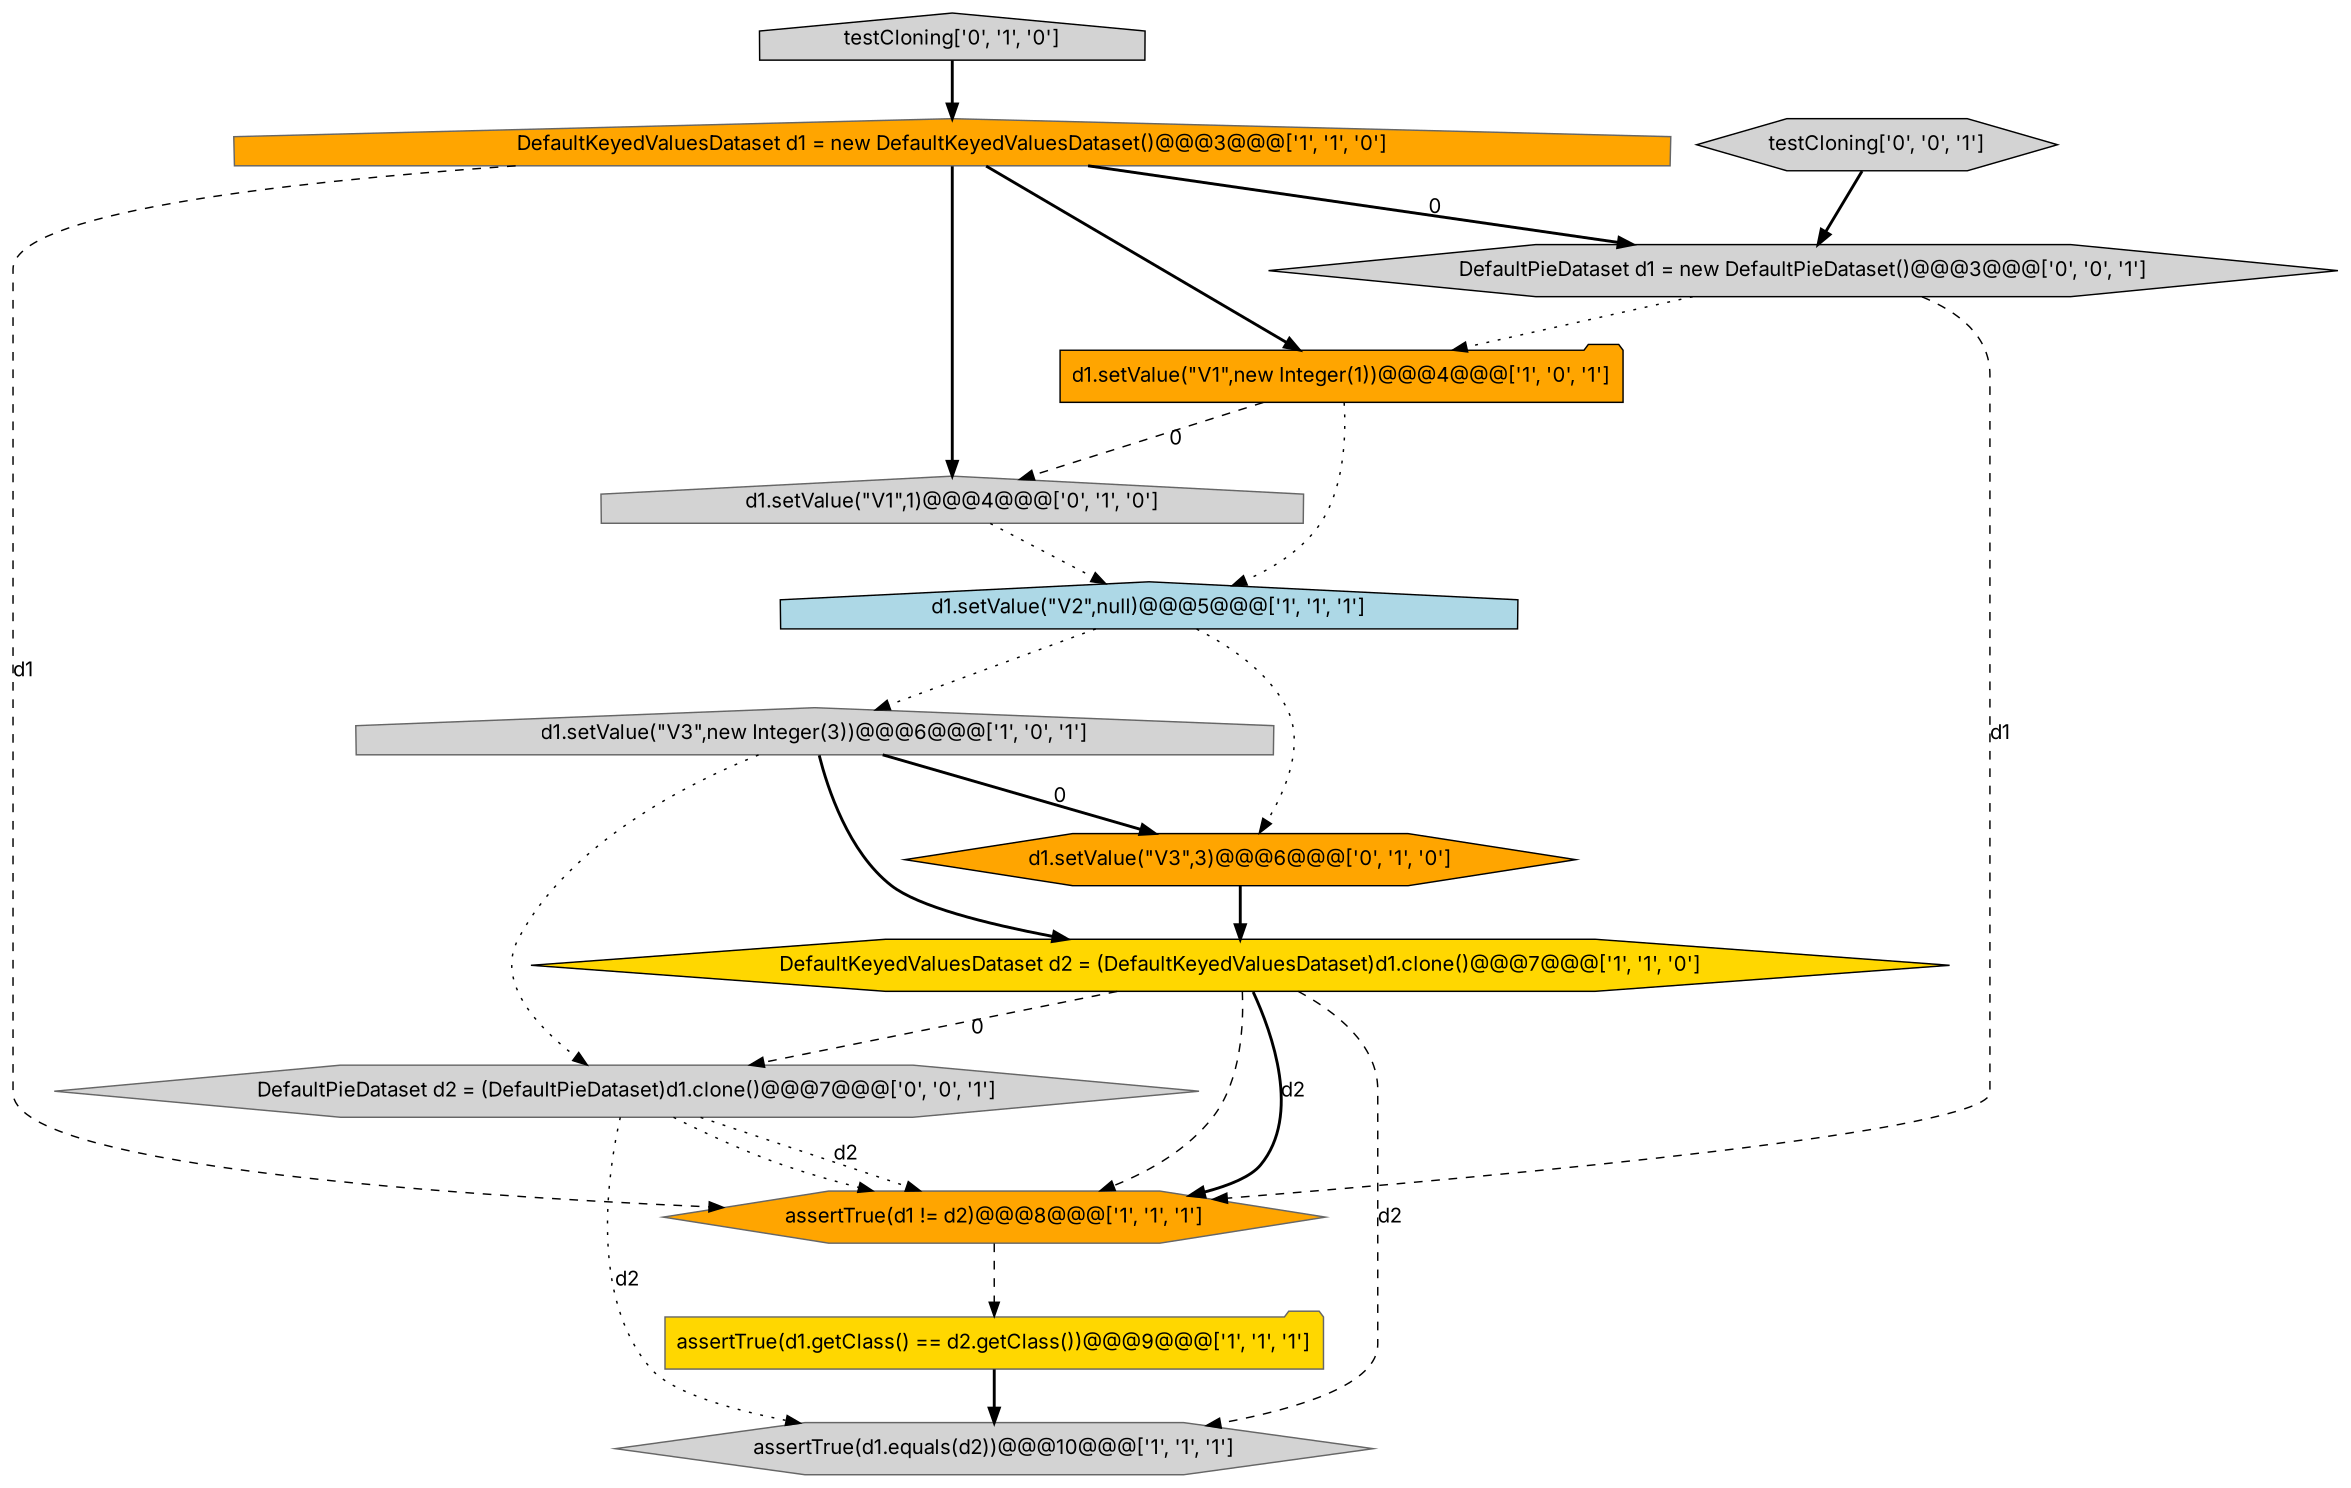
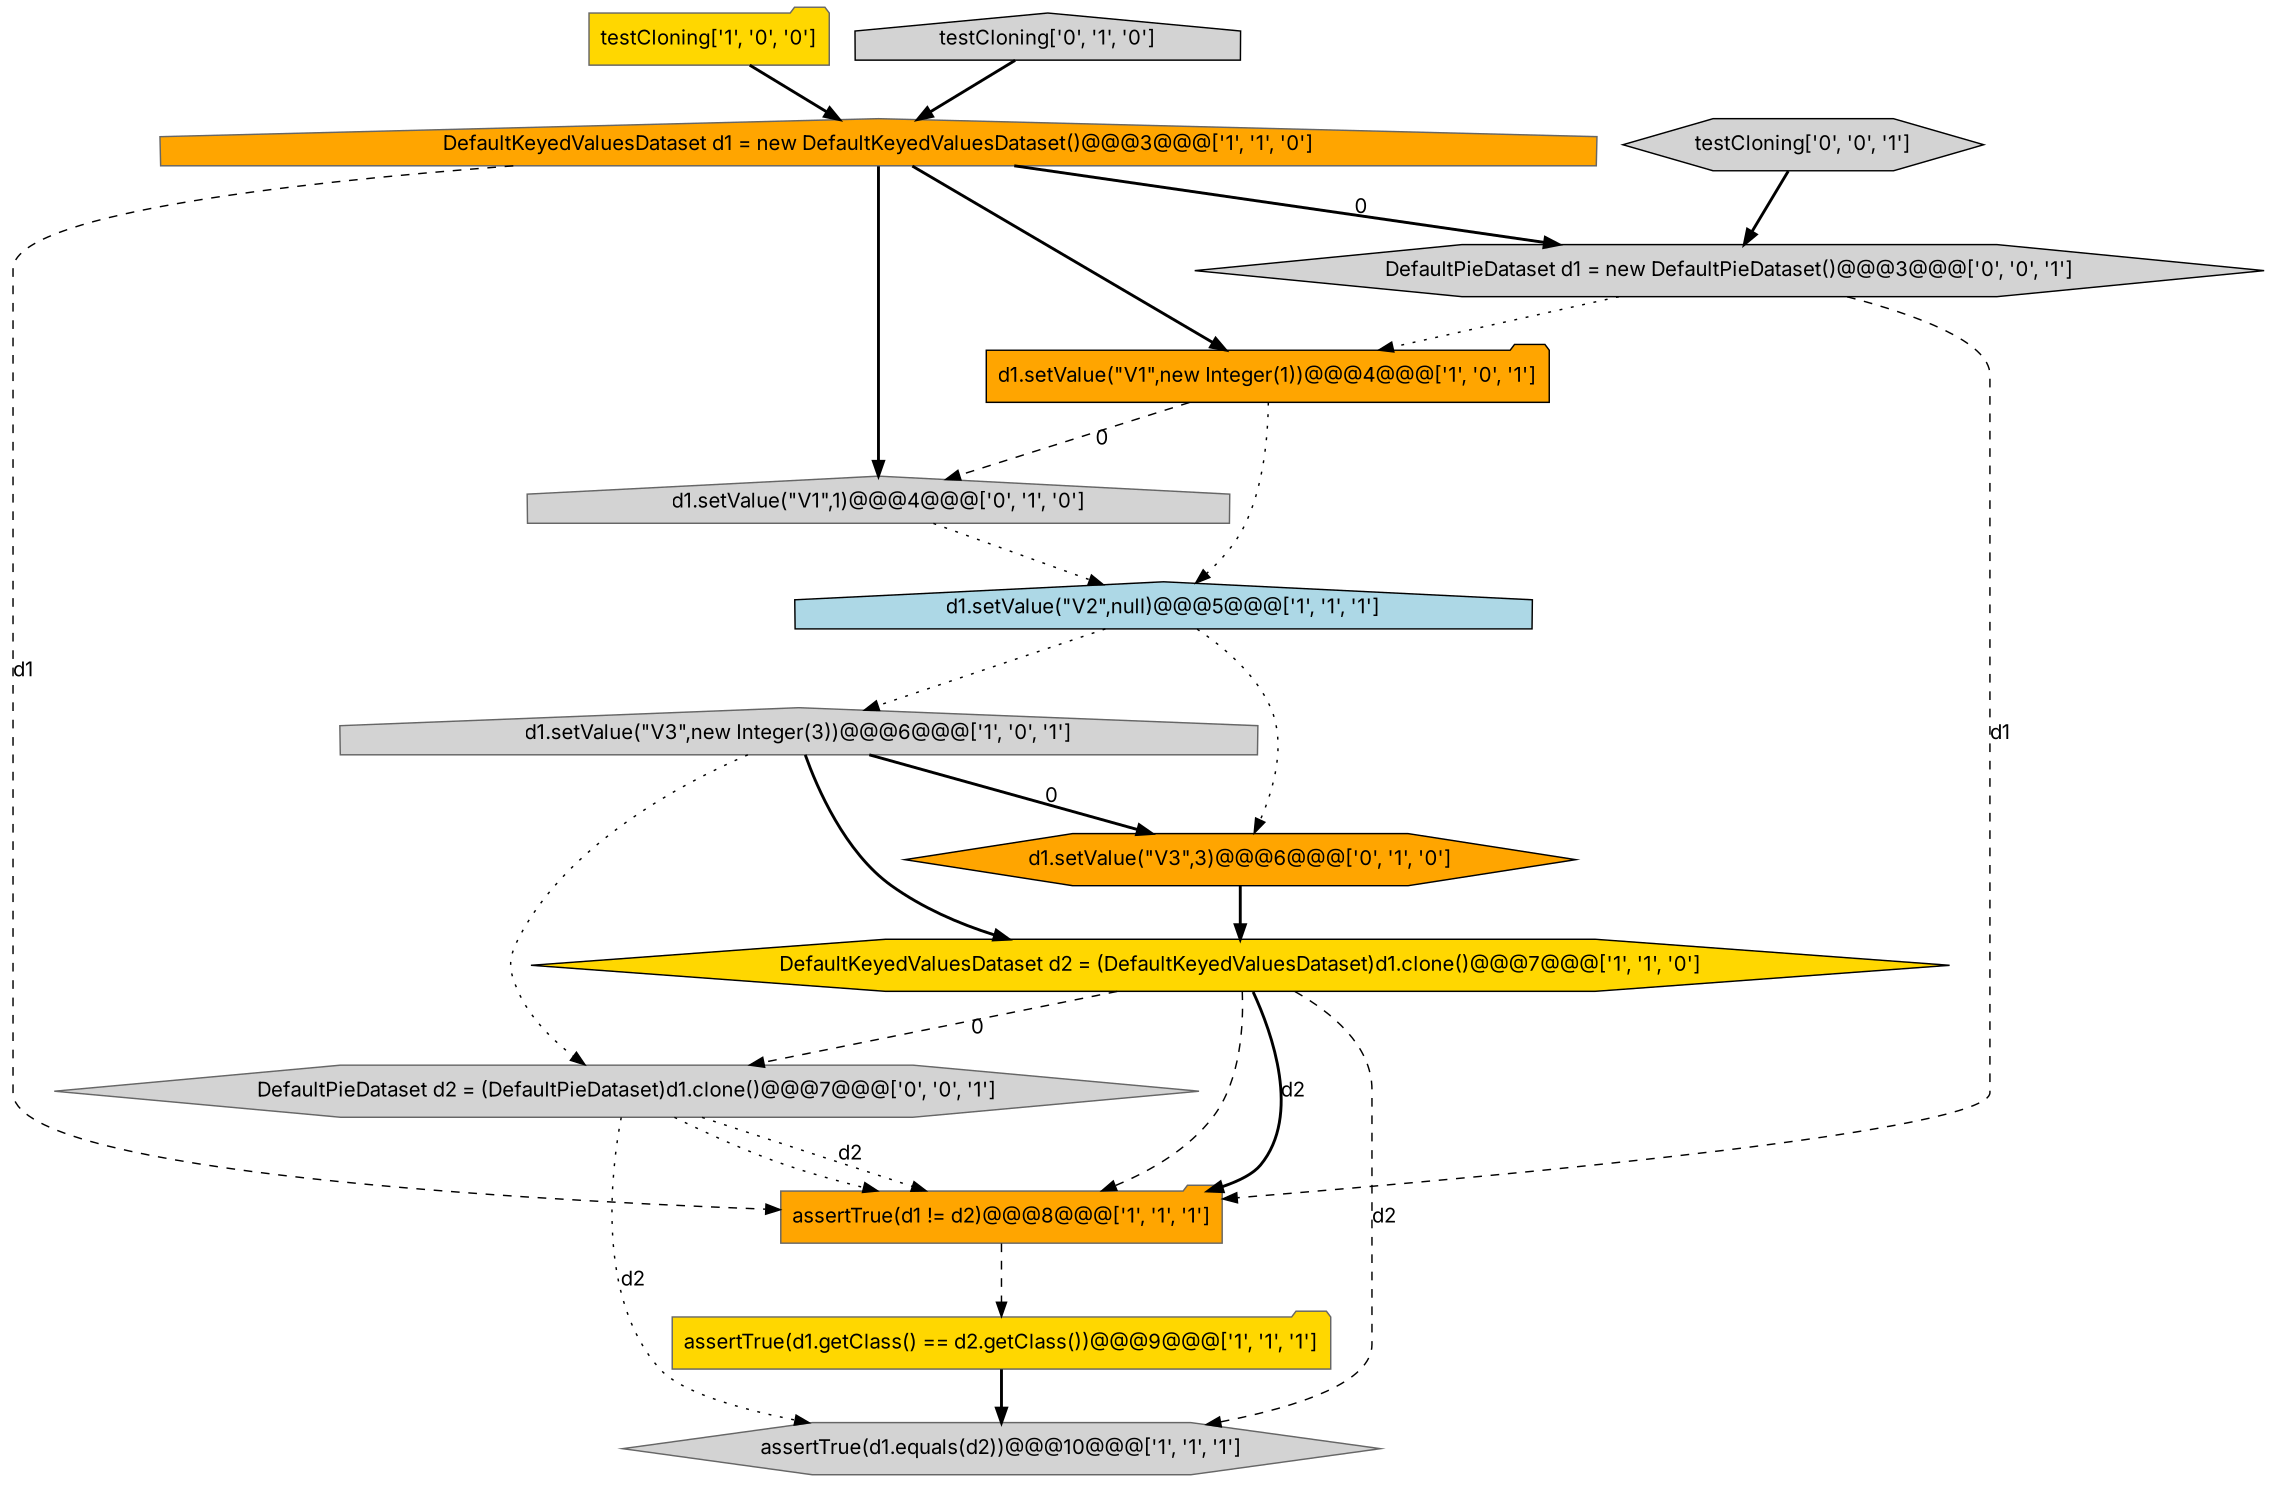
node "testCloning['1', '0', '0']": added
node "assertTrue(d1 != d2)@@@8@@@['1', '1', '1']": shape hexagon -> folder
